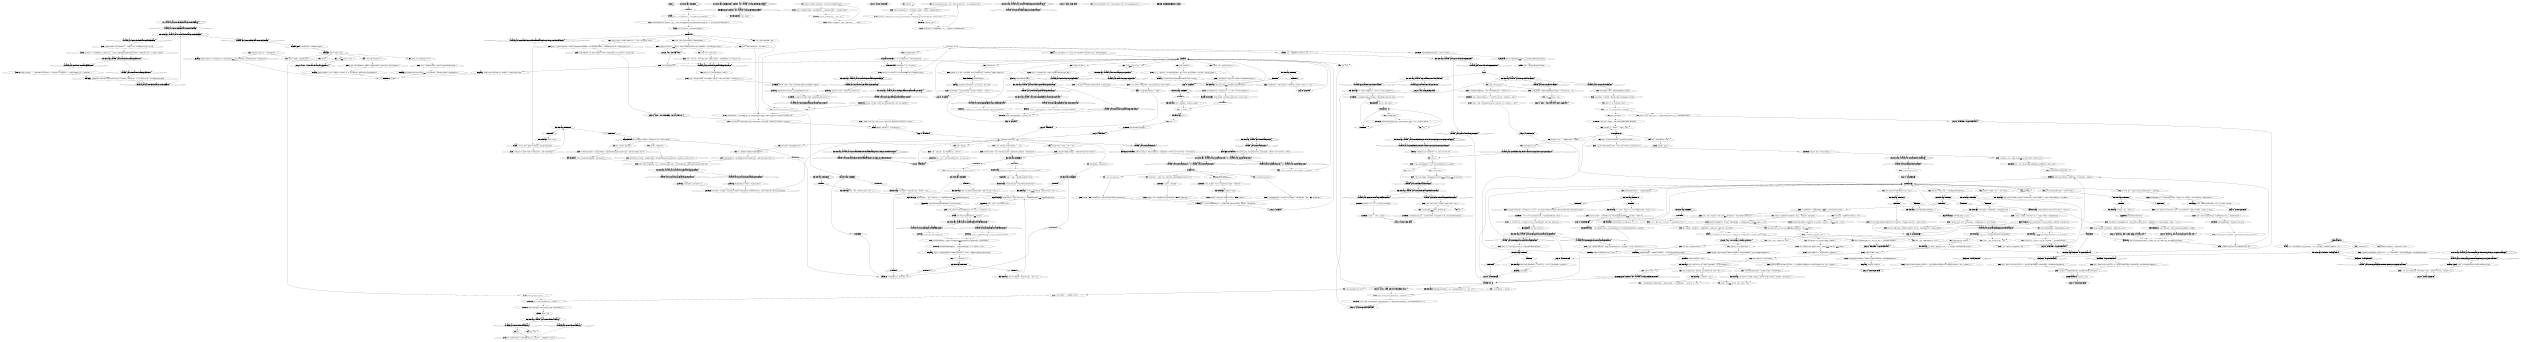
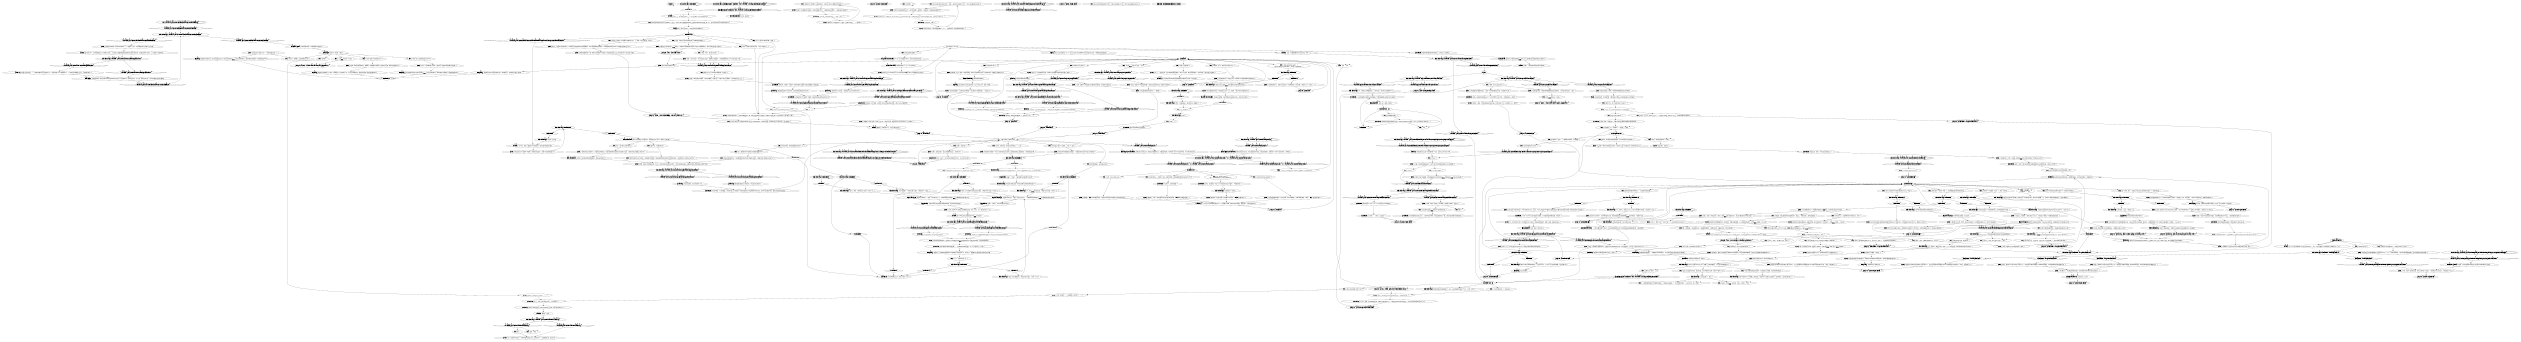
node "You: “是有人唆使你这么做的。” “是港口里的人让你这么做的，是不是？我能感觉到。”": added
